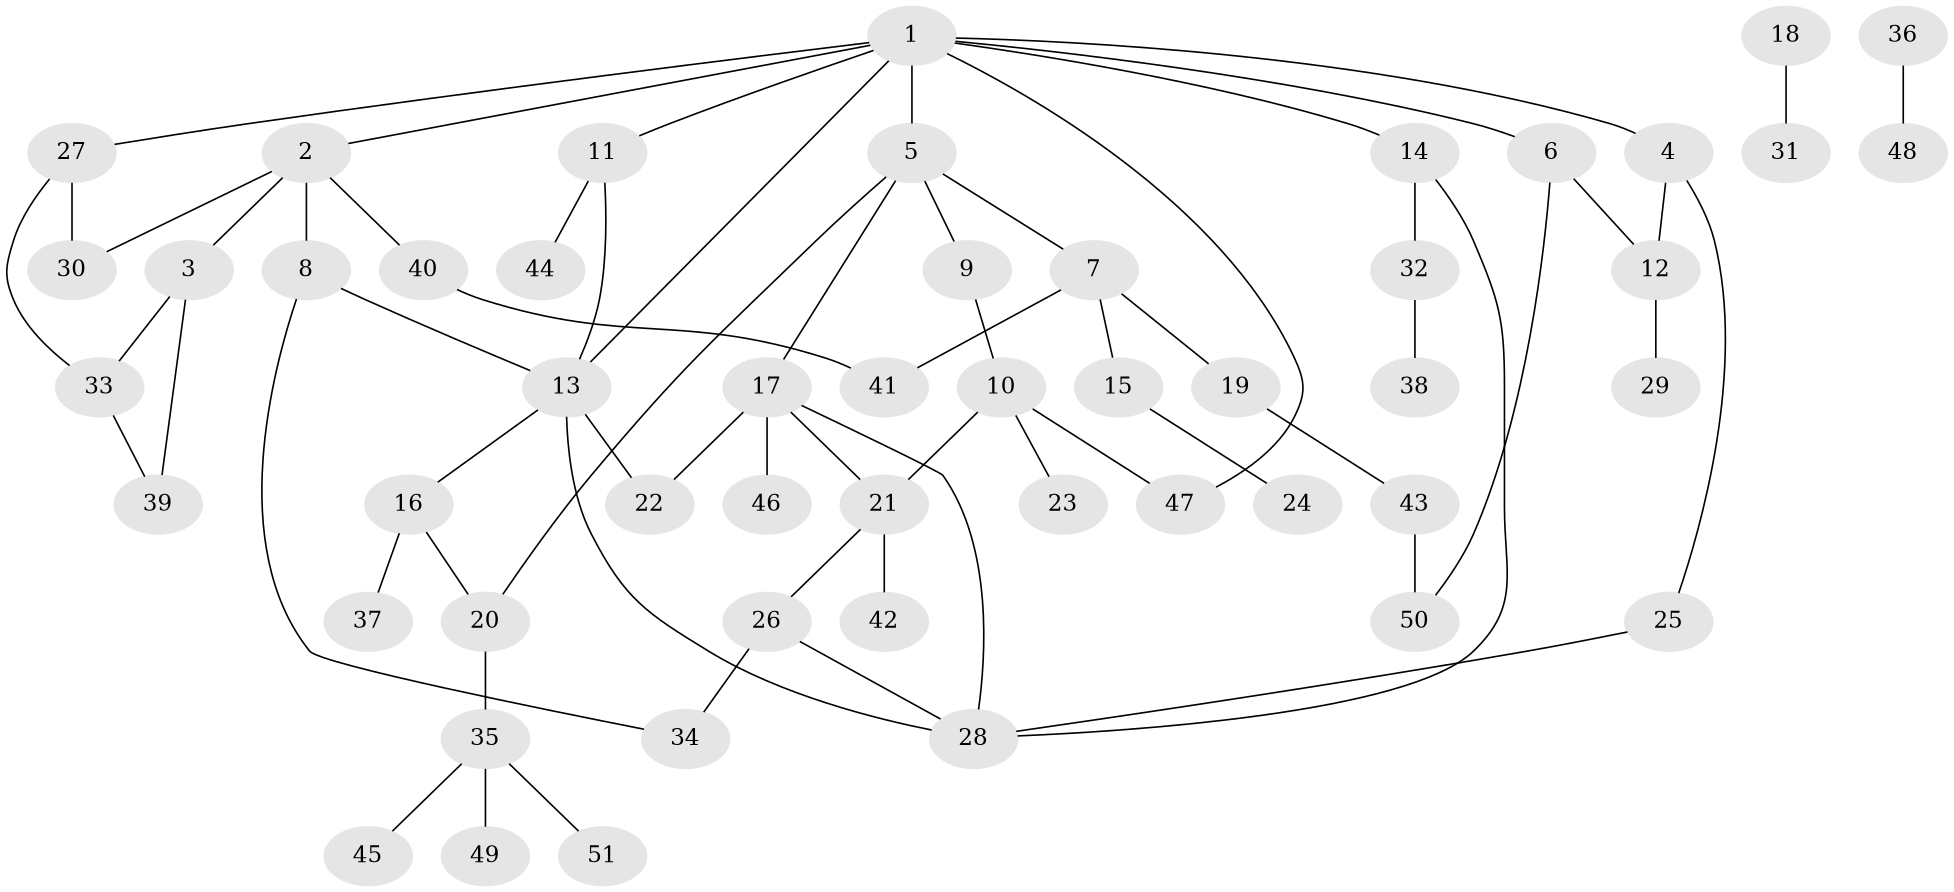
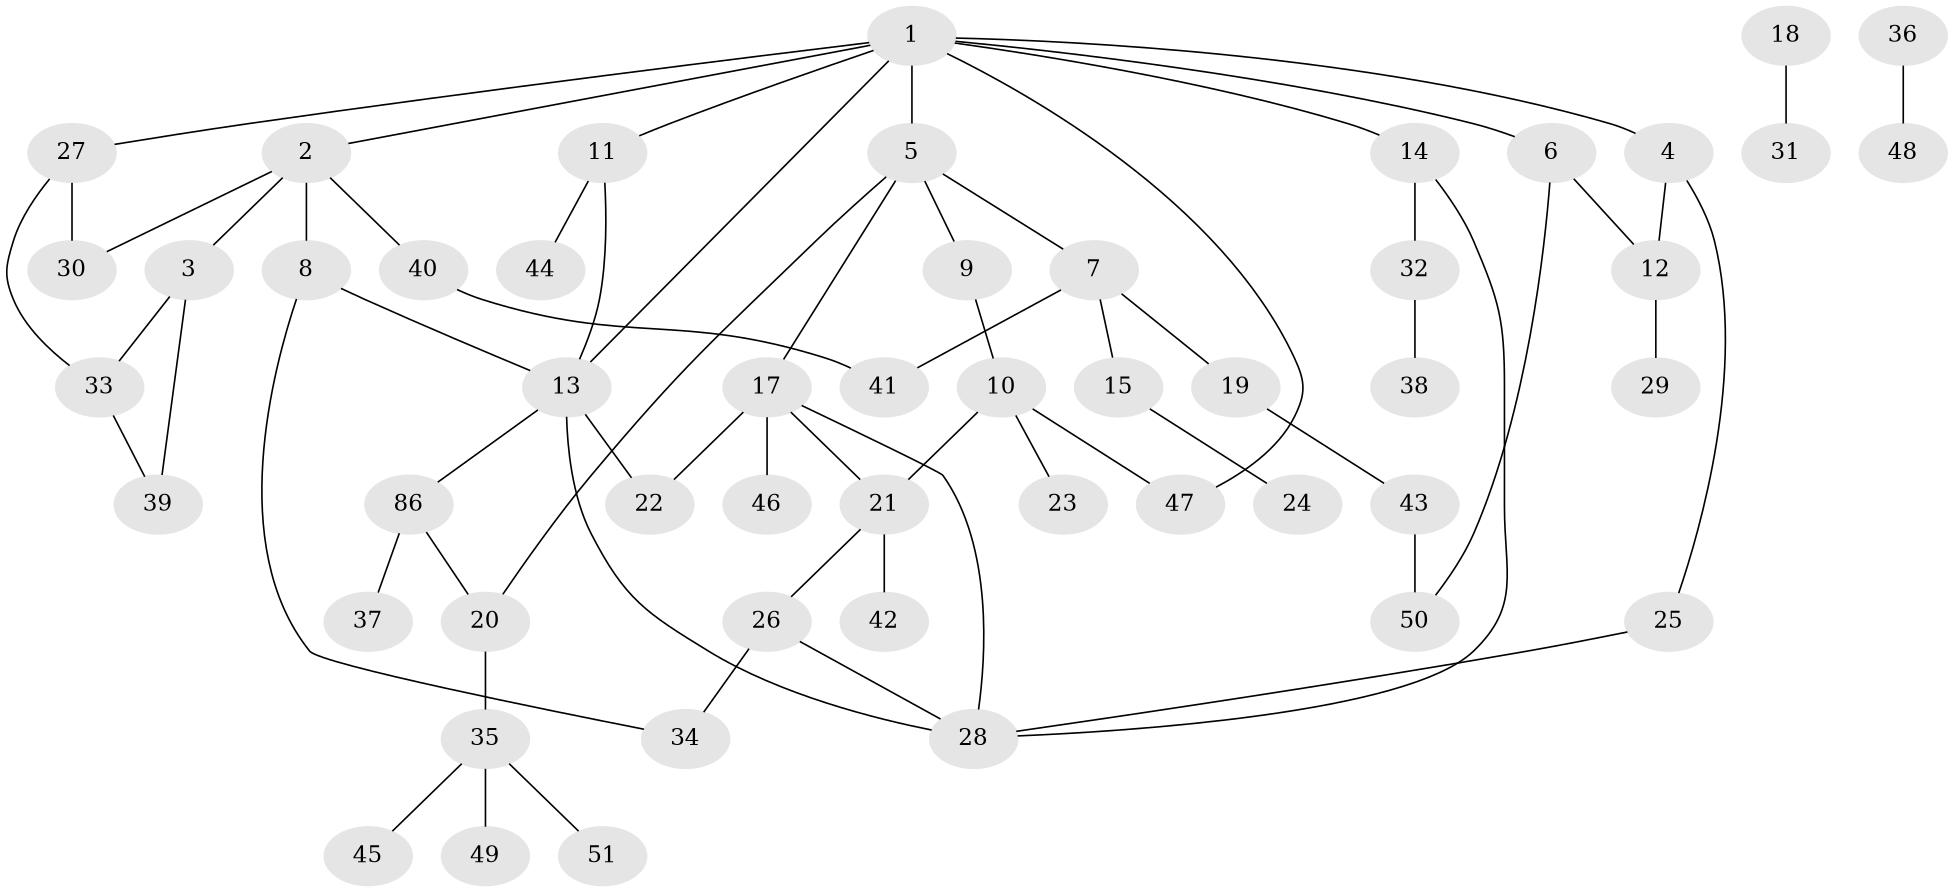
node "16": label "16" -> "86"
